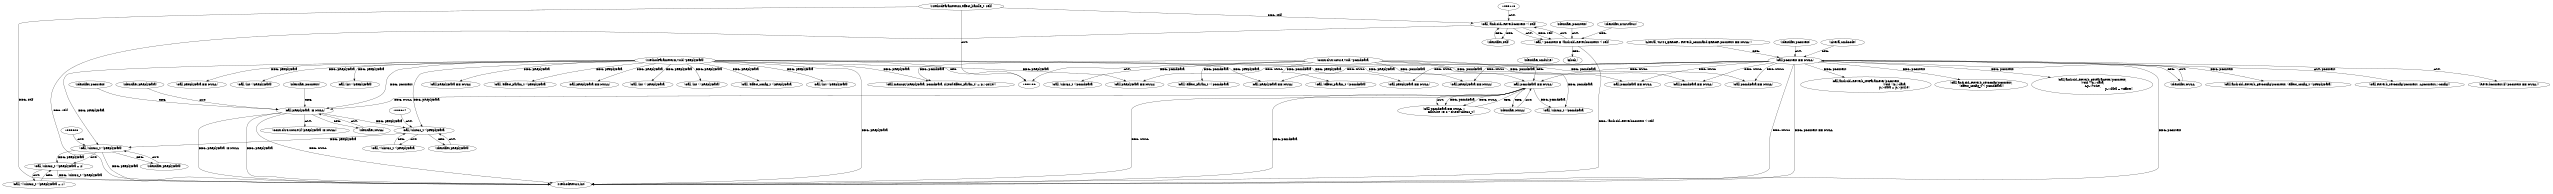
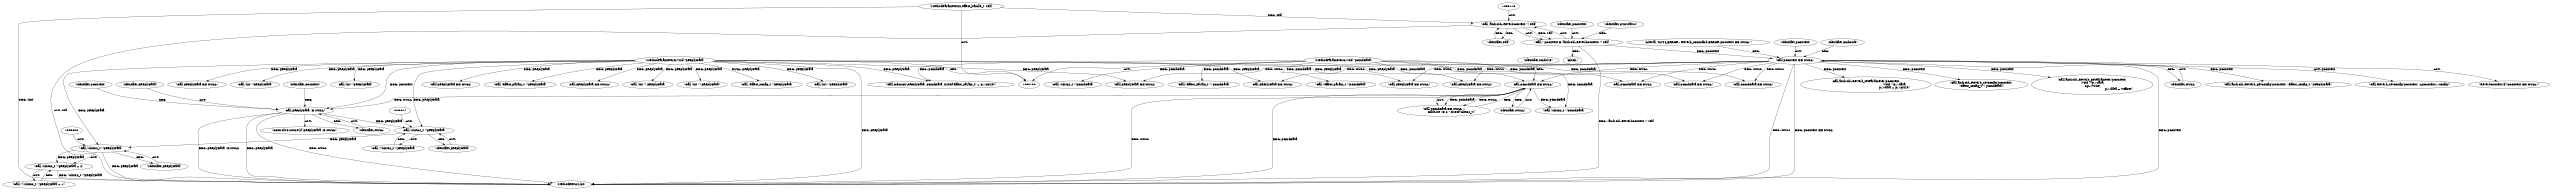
node "(Literal,cmdCode)": label "(Literal,cmdCode)" -> "(Identifier,cmdCode)"
edge "(Call,* pContext = (android::ReverbContext *) self)" -> "(Call,pContext == NULL)": added, label "DDG: pContext"
node "(ControlStructure,void *pCmdData)": label "(ControlStructure,void *pCmdData)" -> "(MethodParameterIn,void *pCmdData)"
edge "(MethodParameterIn,void *pReplyData)" -> "(Call,(effect_config_t *)pReplyData)": label "DDG: pReplyData" -> "NULL: pReplyData"
edge "(MethodParameterIn,effect_handle_t  self)" -> "(MethodReturn,int)": label "DDG: self" -> "DDG: uint"
edge "(Call,(android::ReverbContext *) self)" -> "(MethodReturn,int)": label "DDG: self" -> "AST: self"
